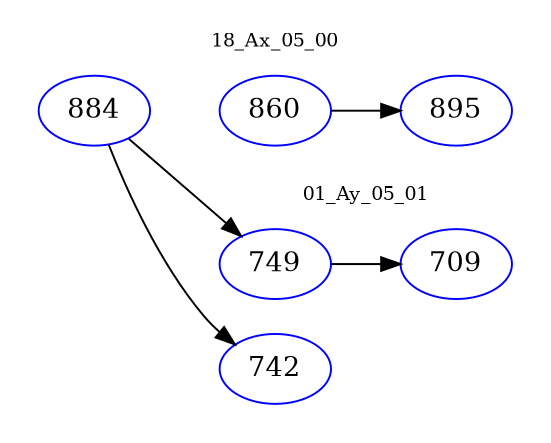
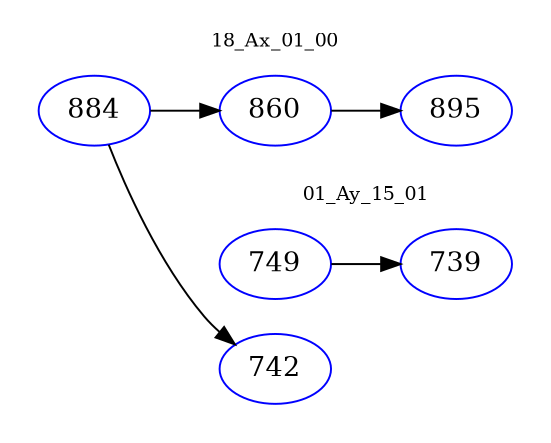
cluster "18_Ax_05_00": label "18_Ax_05_00" -> "18_Ax_01_00"
edge "884" -> "749": now "884" -> "860"
cluster "01_Ay_05_01": label "01_Ay_05_01" -> "01_Ay_15_01"
node "709": label "709" -> "739"
